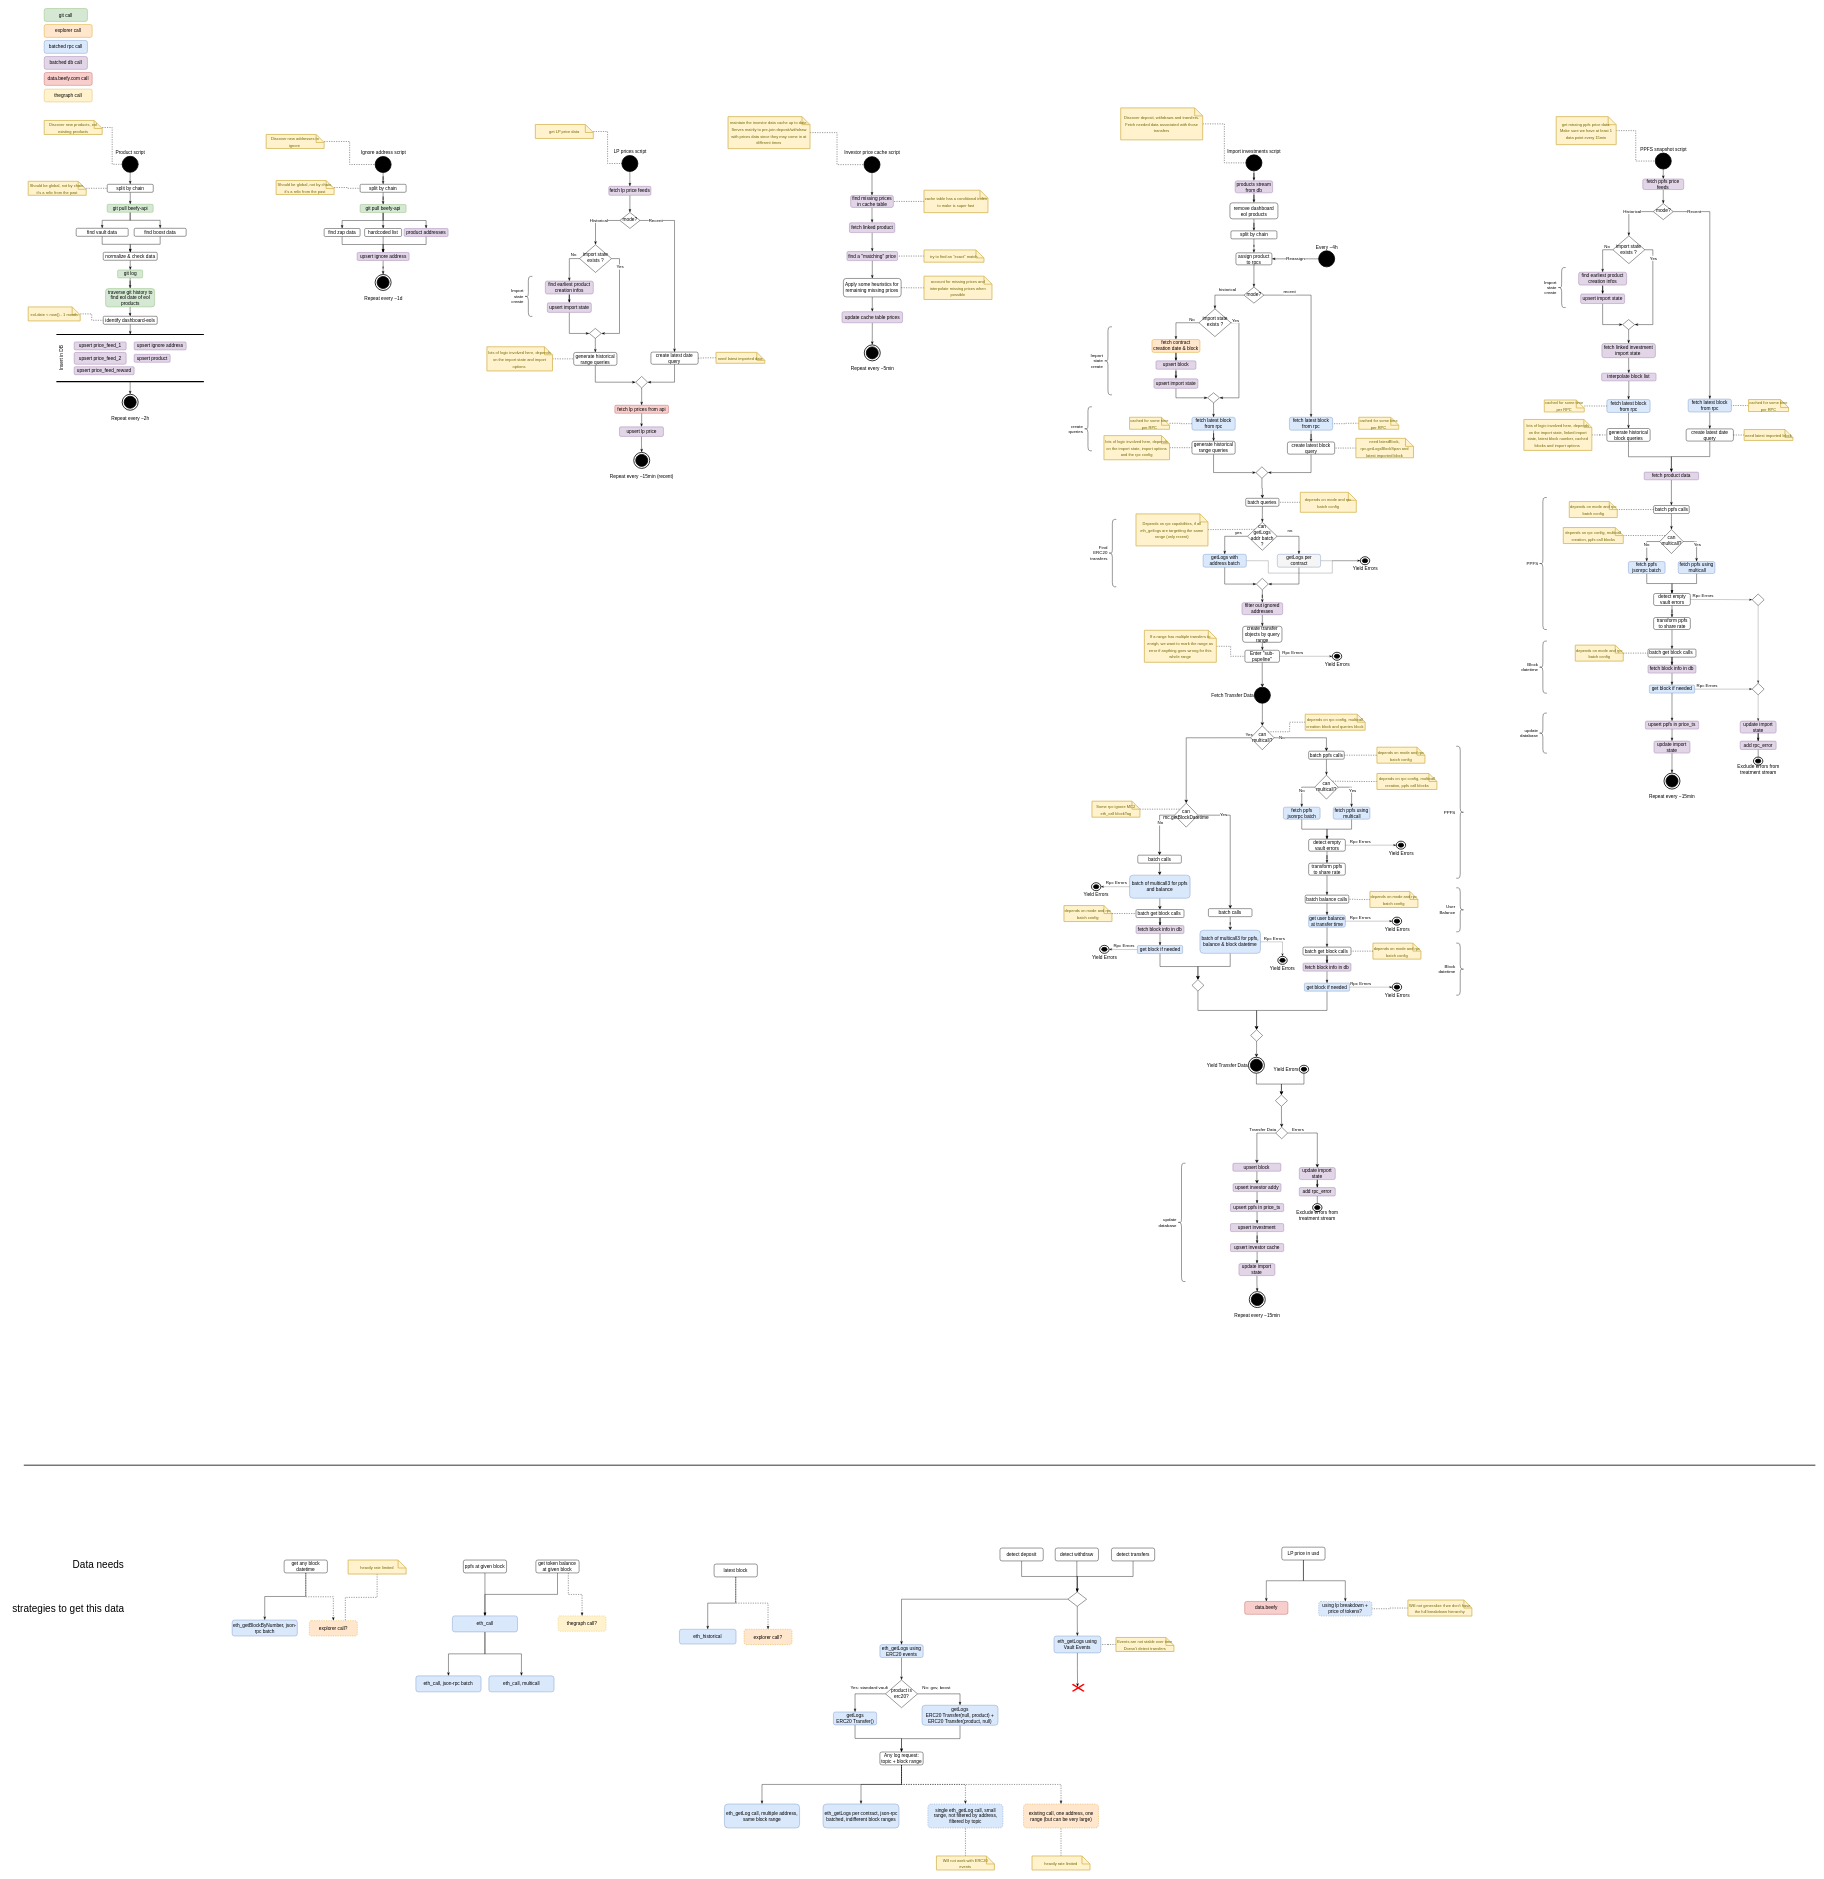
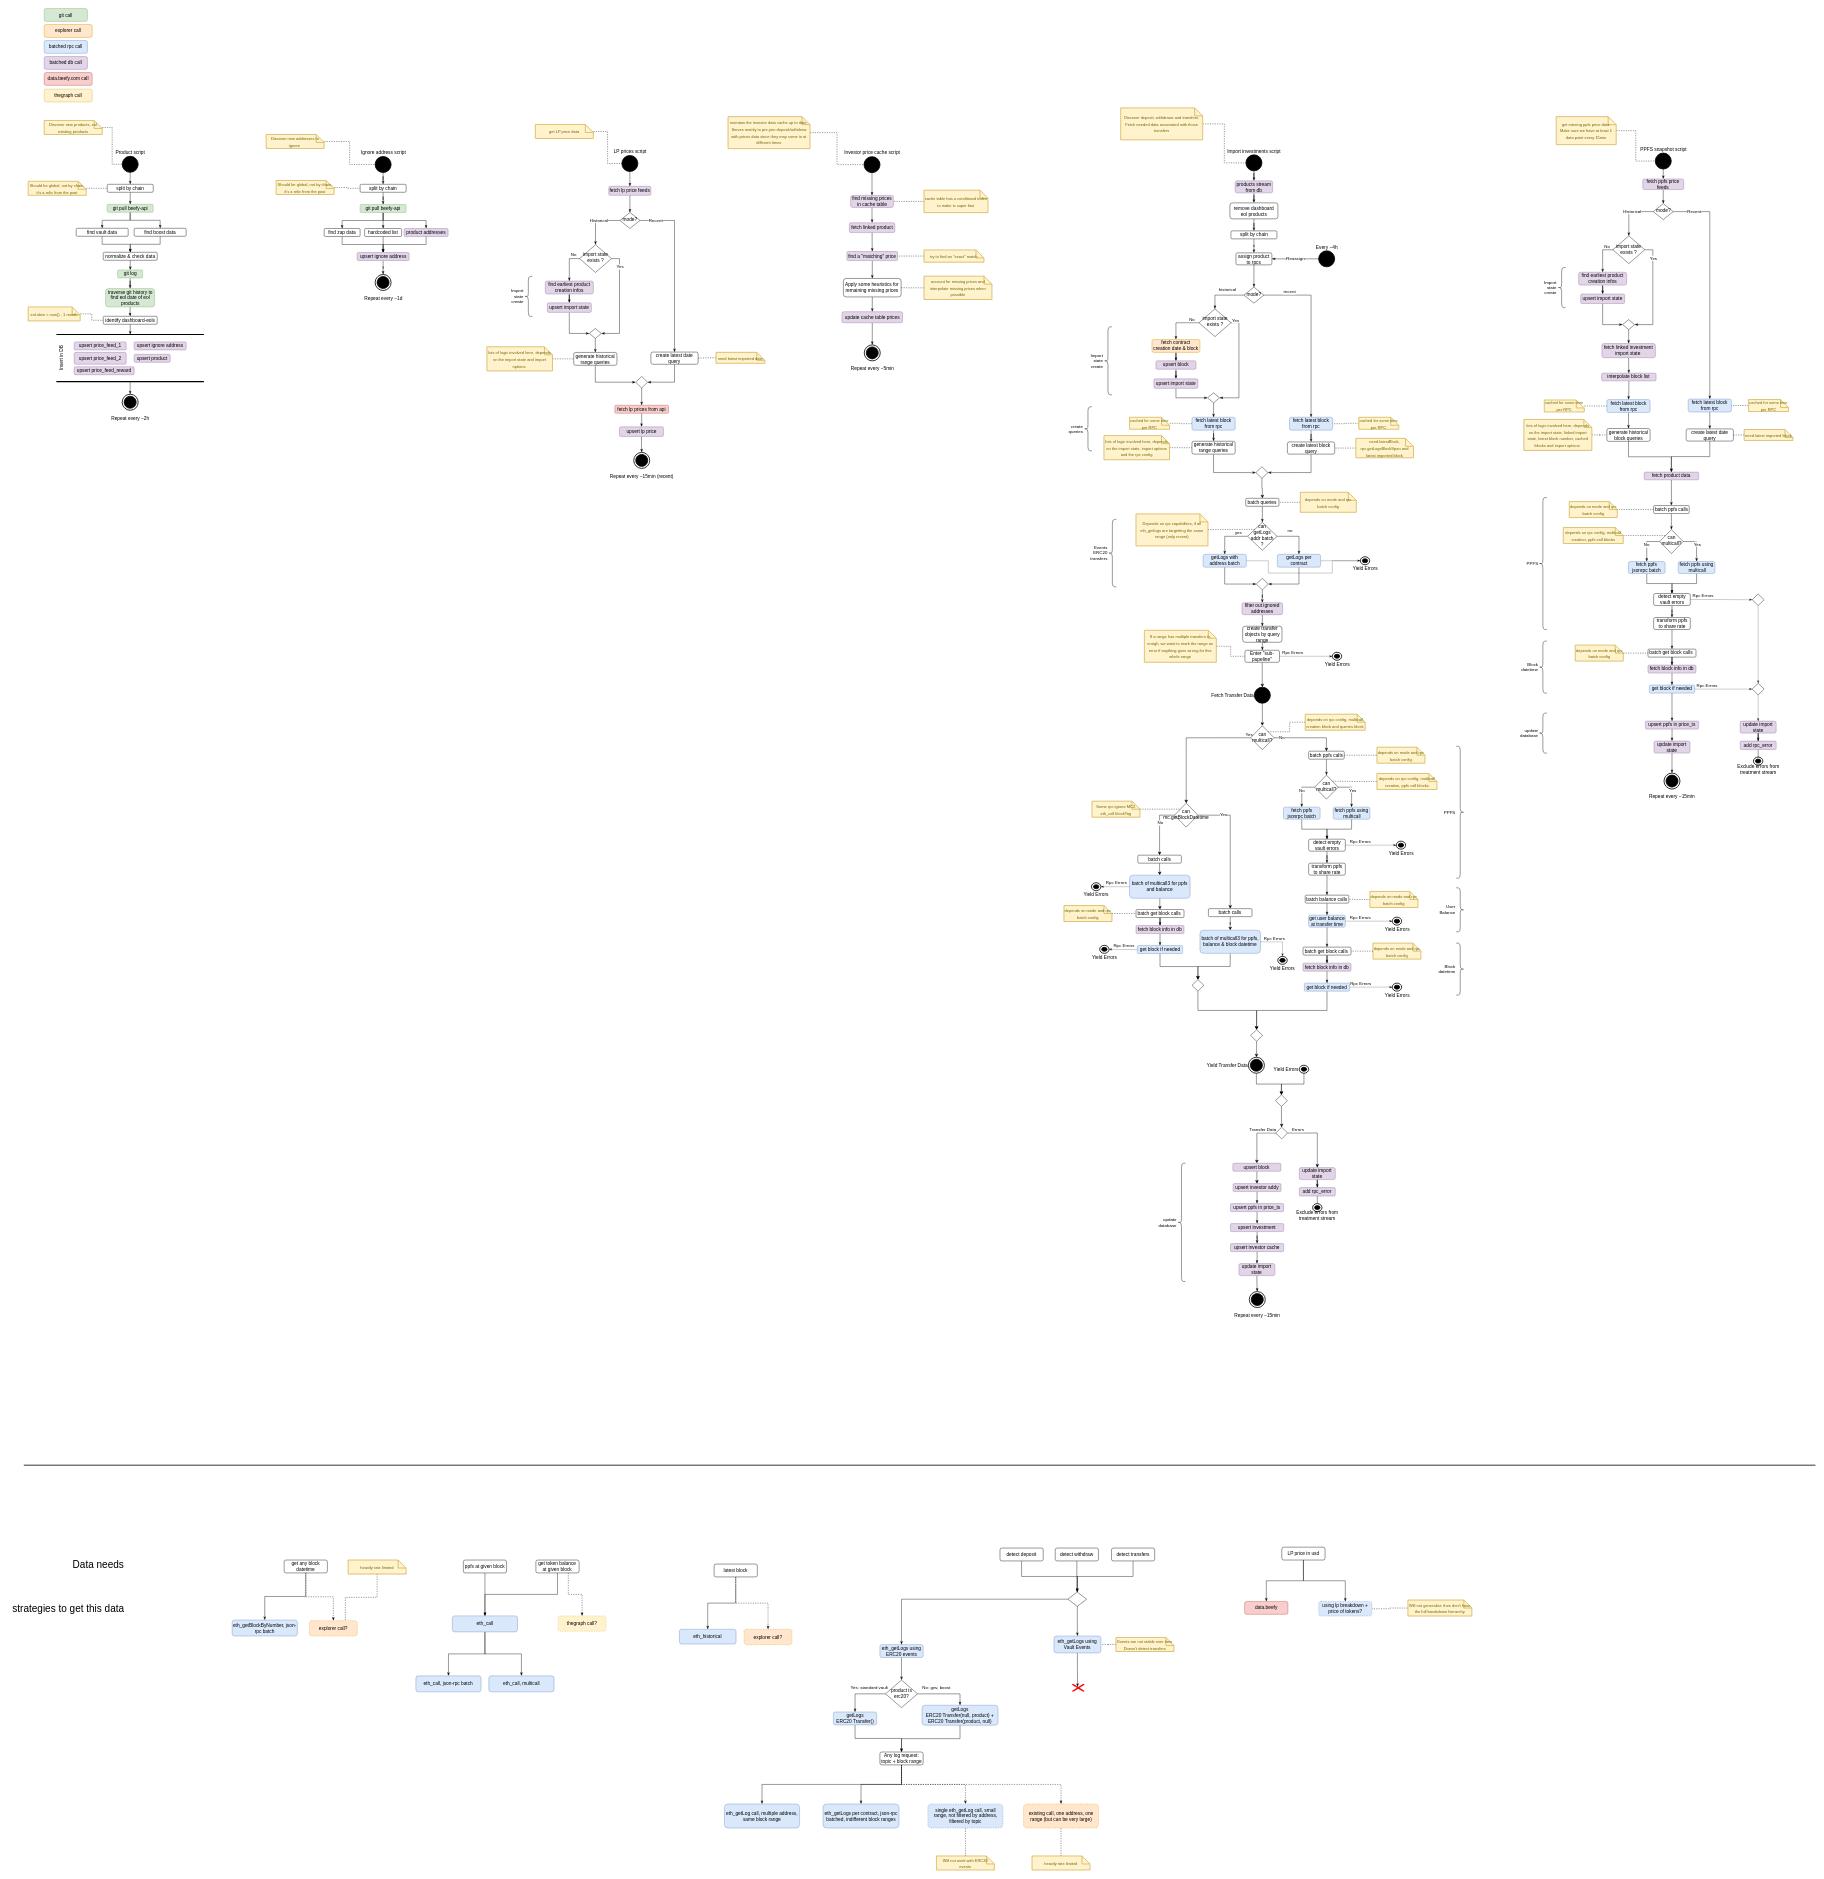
node "Find ERC20 transfers": label "Find ERC20 transfers" -> "Events ERC20 transfers"
node "getLogs per contract": fillcolor #f5f5f5 -> #dae8fc
